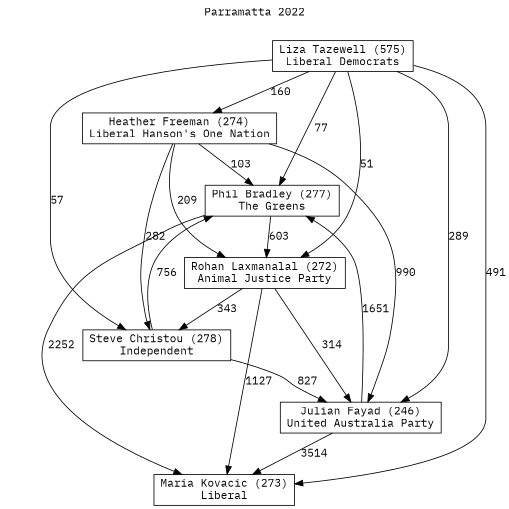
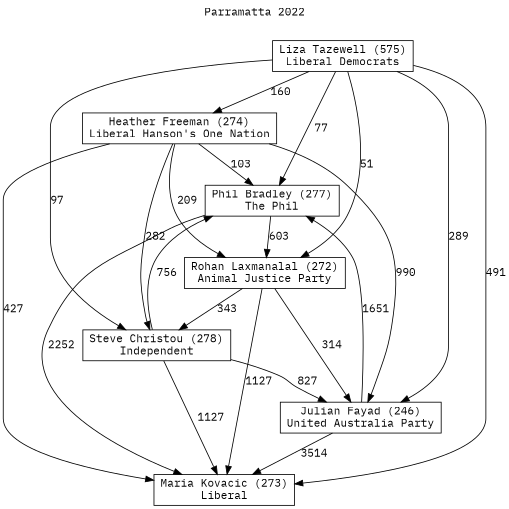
edge "Liza Tazewell (575) Liberal Democrats" -> "Steve Christou (278) Independent": label "57" -> "97"
node "Phil Bradley (277) The Greens": label "Phil Bradley (277) The Greens" -> "Phil Bradley (277) The Phil"
edge "Heather Freeman (274) Liberal Hanson's One Nation" -> "Maria Kovacic (273) Liberal": added, label "427"
edge "Steve Christou (278) Independent" -> "Maria Kovacic (273) Liberal": added, label "1127"
